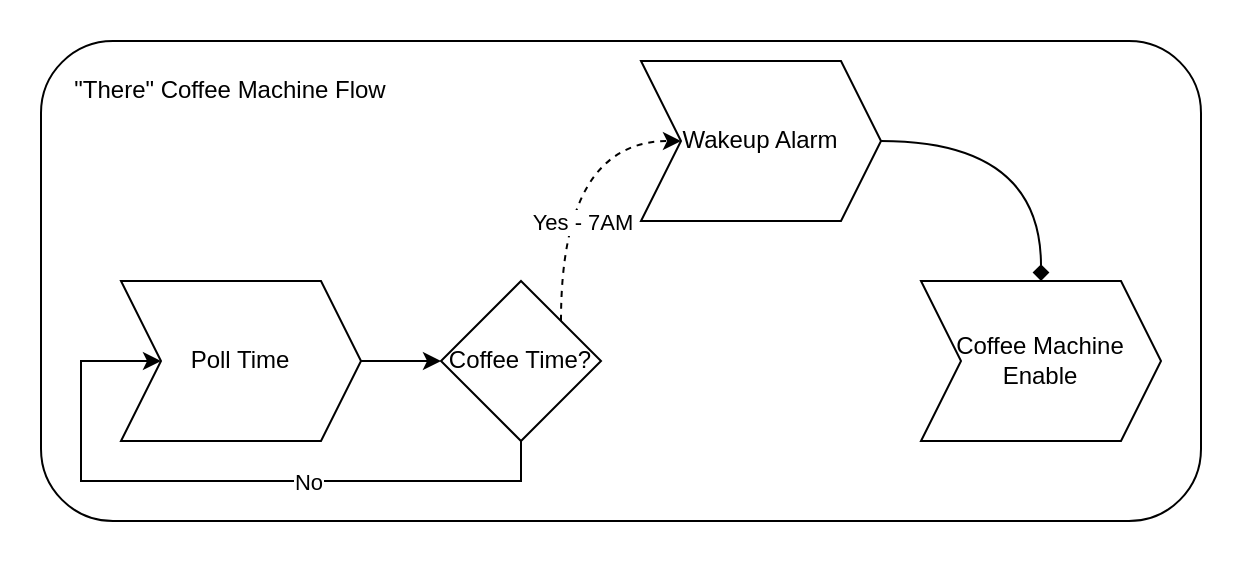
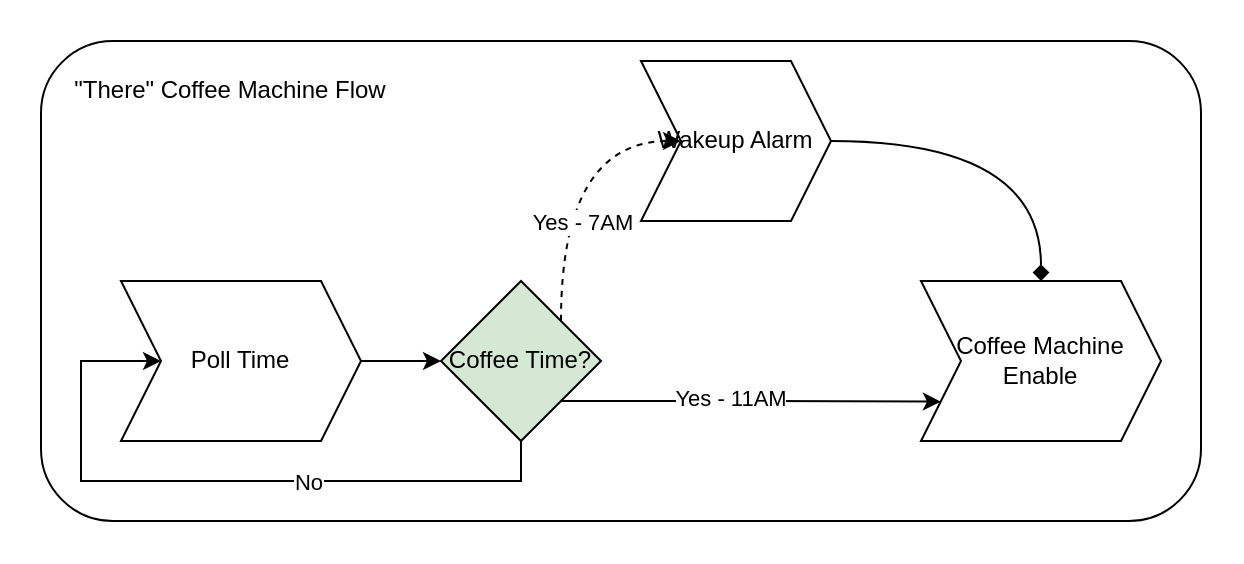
node "Wakeup Alarm": size 240x160 -> 190x160
node "Coffee Time?": fillcolor #ffffff -> #d5e8d4
edge "Coffee Time?" -> "Coffee Machine Enable": added, label "Yes - 11AM"
